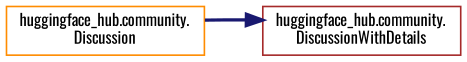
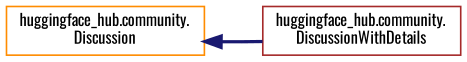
edge "huggingface_hub.community. Discussion" -> "huggingface_hub.community. DiscussionWithDetails": reversed
